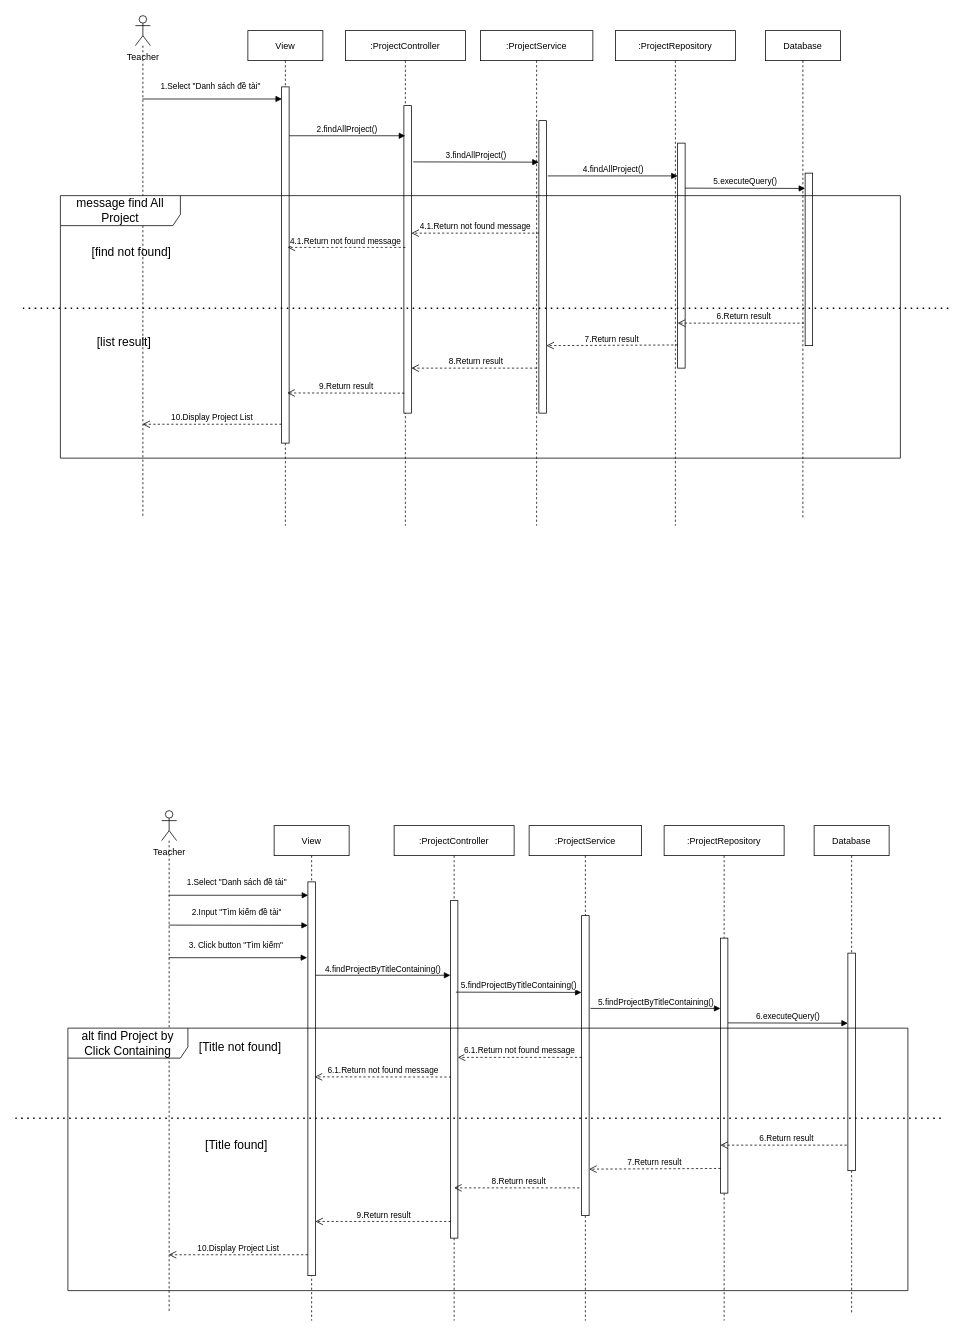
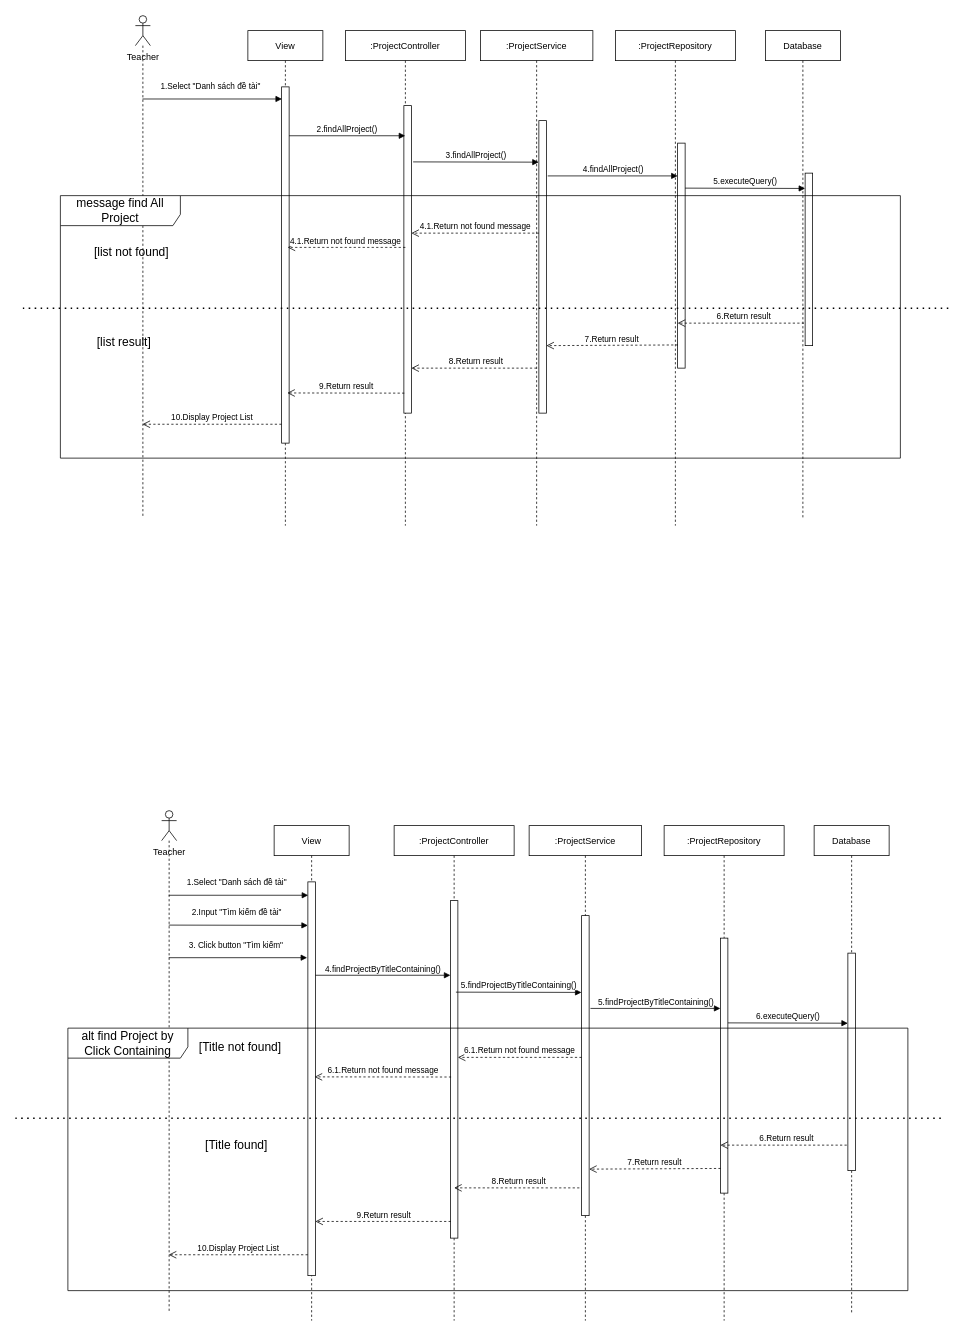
node "[find not found]": label "[find not found]" -> "[list not found]"
